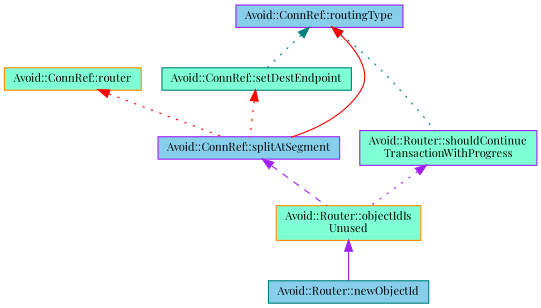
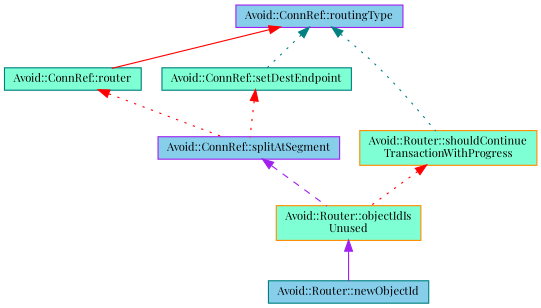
node "Avoid::ConnRef::router": color darkorange -> teal
edge "Avoid::ConnRef::splitAtSegment" -> "Avoid::ConnRef::routingType": now "Avoid::ConnRef::router" -> "Avoid::ConnRef::routingType"
node "Avoid::Router::shouldContinue TransactionWithProgress": color purple -> darkorange
edge "Avoid::Router::objectIdIs Unused" -> "Avoid::Router::shouldContinue TransactionWithProgress": color purple -> red
